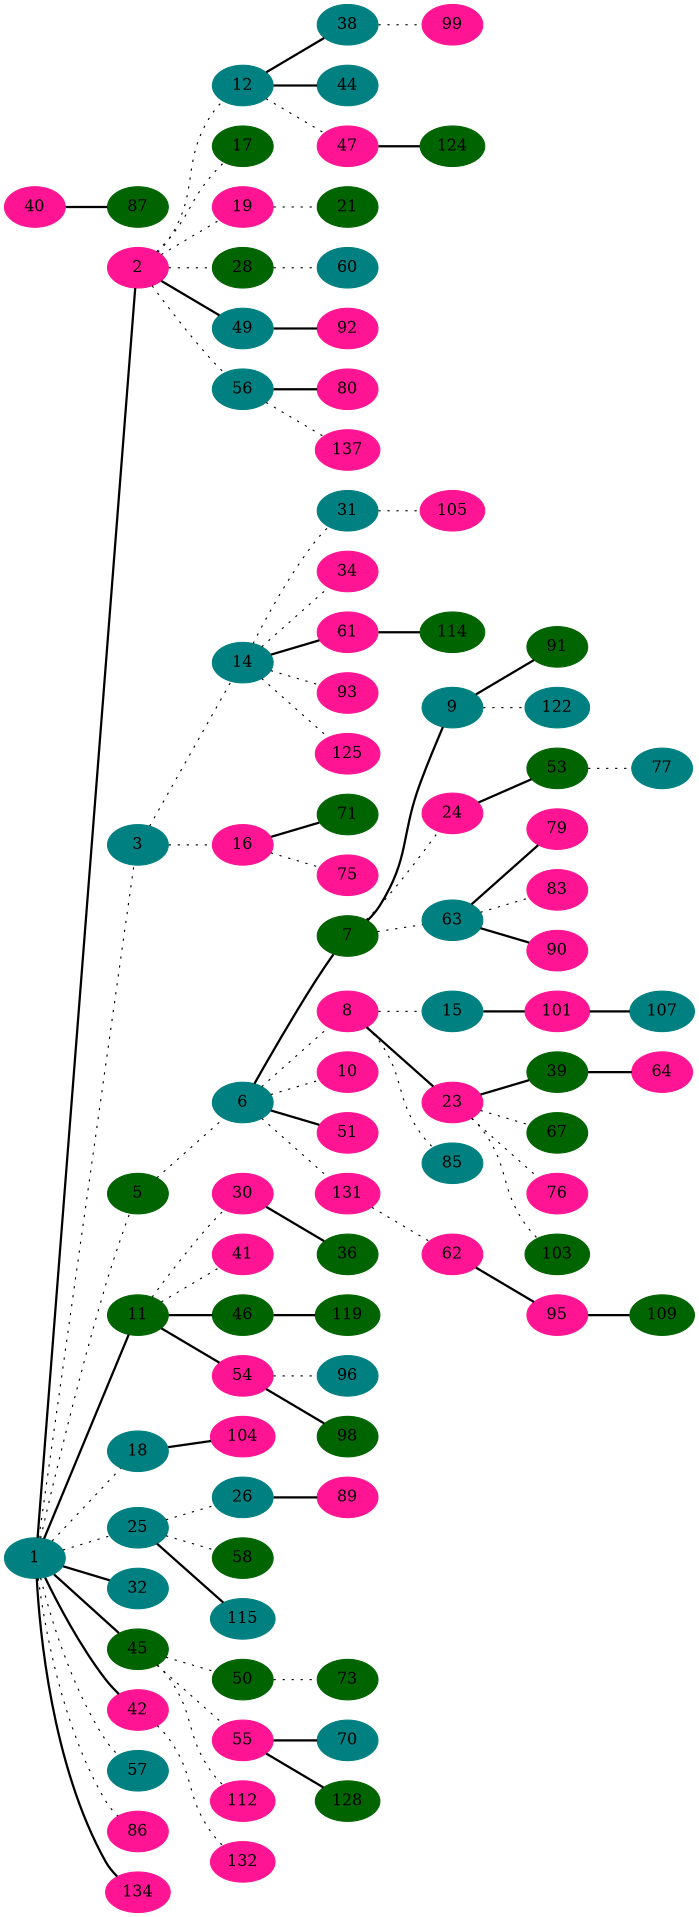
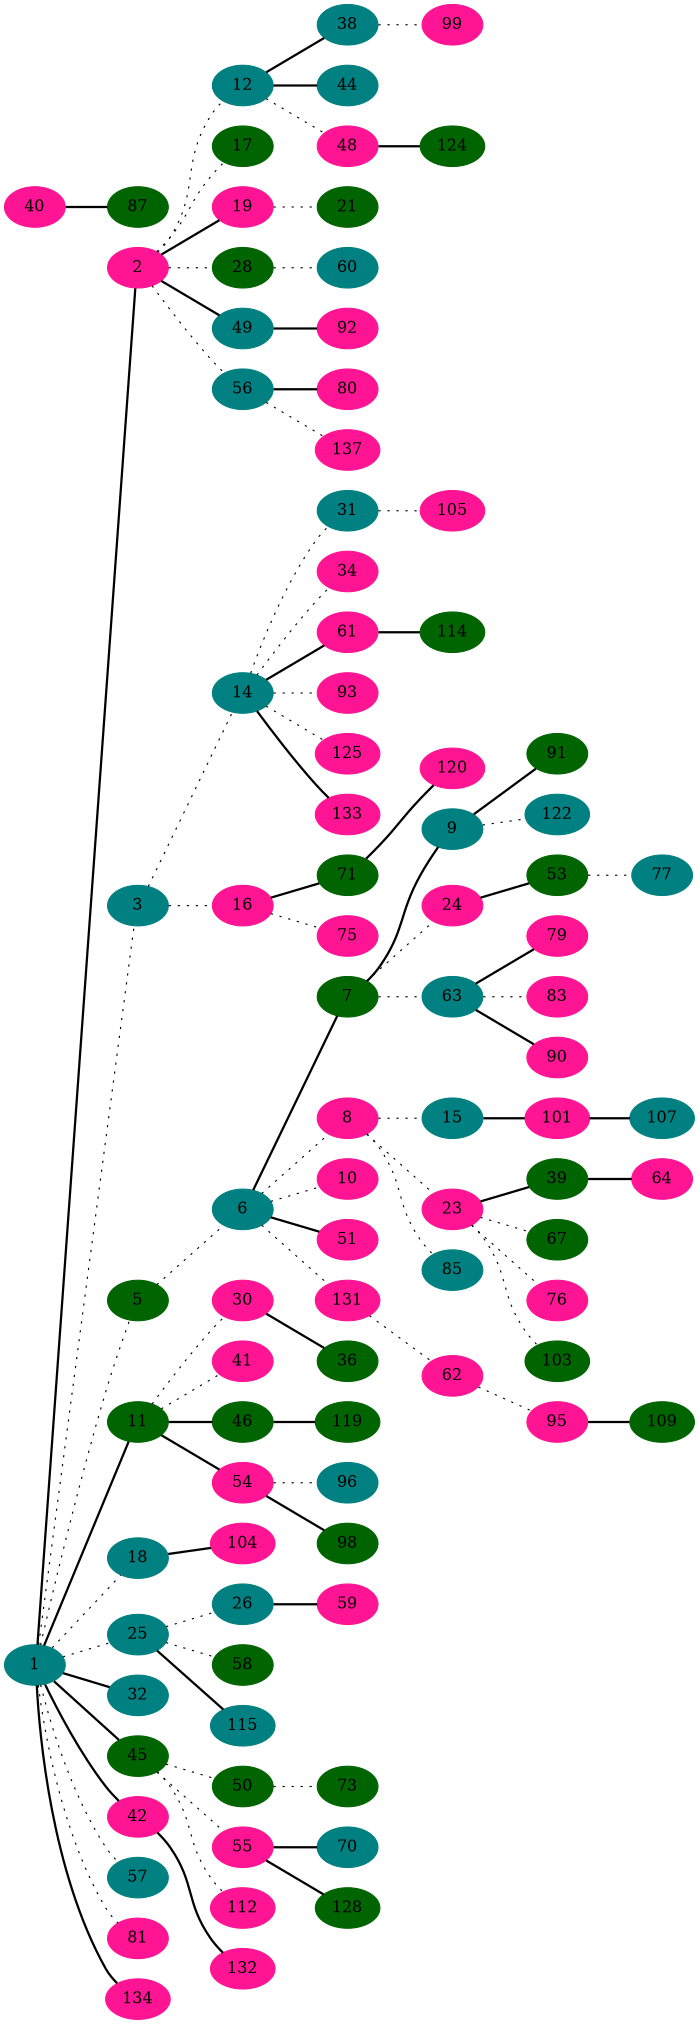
node "47": label "47" -> "48"
edge "19" -- "2": style dotted -> bold
node "120": added
node "133": added
edge "8" -- "23": style bold -> dotted
edge "62" -- "95": style bold -> dotted
node "89": label "89" -> "59"
edge "42" -- "132": style dotted -> bold
node "86": label "86" -> "81"
